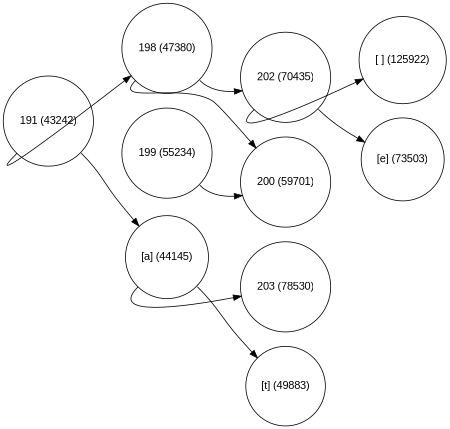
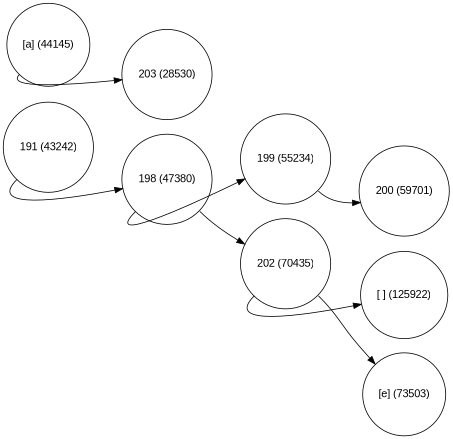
edge "198 (47380)" -> "200 (59701)": now "198 (47380)" -> "199 (55234)"
edge "191 (43242)" -> "[a] (44145)": removed
node "203 (78530)": label "203 (78530)" -> "203 (28530)"
node "[t] (49883)": removed
